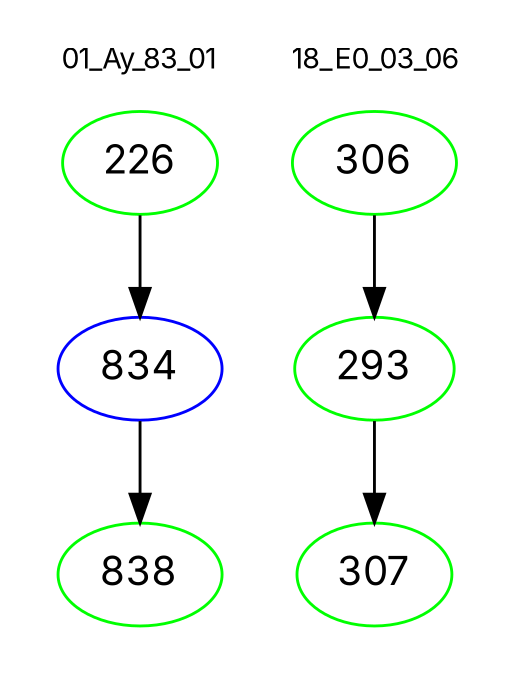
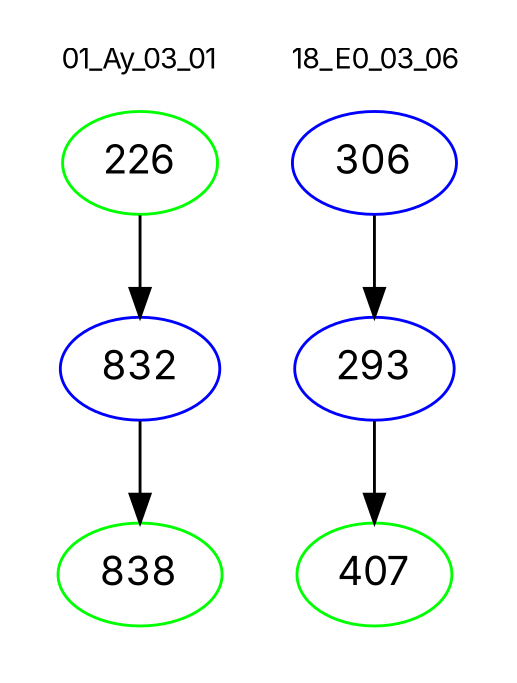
cluster "01_Ay_83_01": label "01_Ay_83_01" -> "01_Ay_03_01"
node "306": color green -> blue
node "834": label "834" -> "832"
node "293": color green -> blue
node "307": label "307" -> "407"
